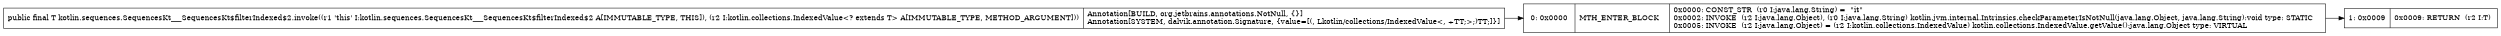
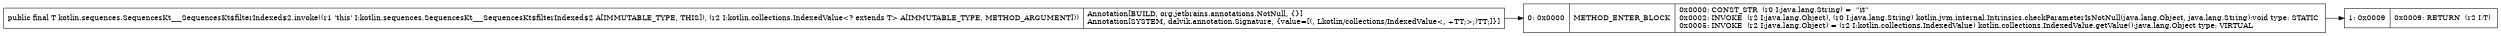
node "0: 0x0000": text "MTH_ENTER_BLOCK" -> "METHOD_ENTER_BLOCK"
